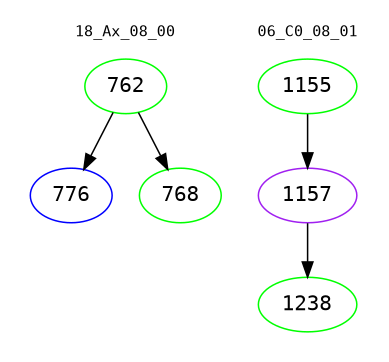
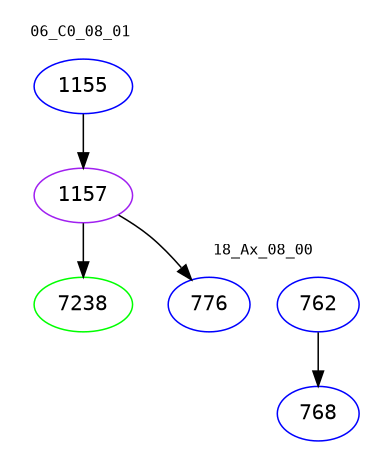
node "762": color green -> blue
node "1155": color green -> blue
edge "762" -> "776": now "1157" -> "776"
node "768": color green -> blue
node "1238": label "1238" -> "7238"
